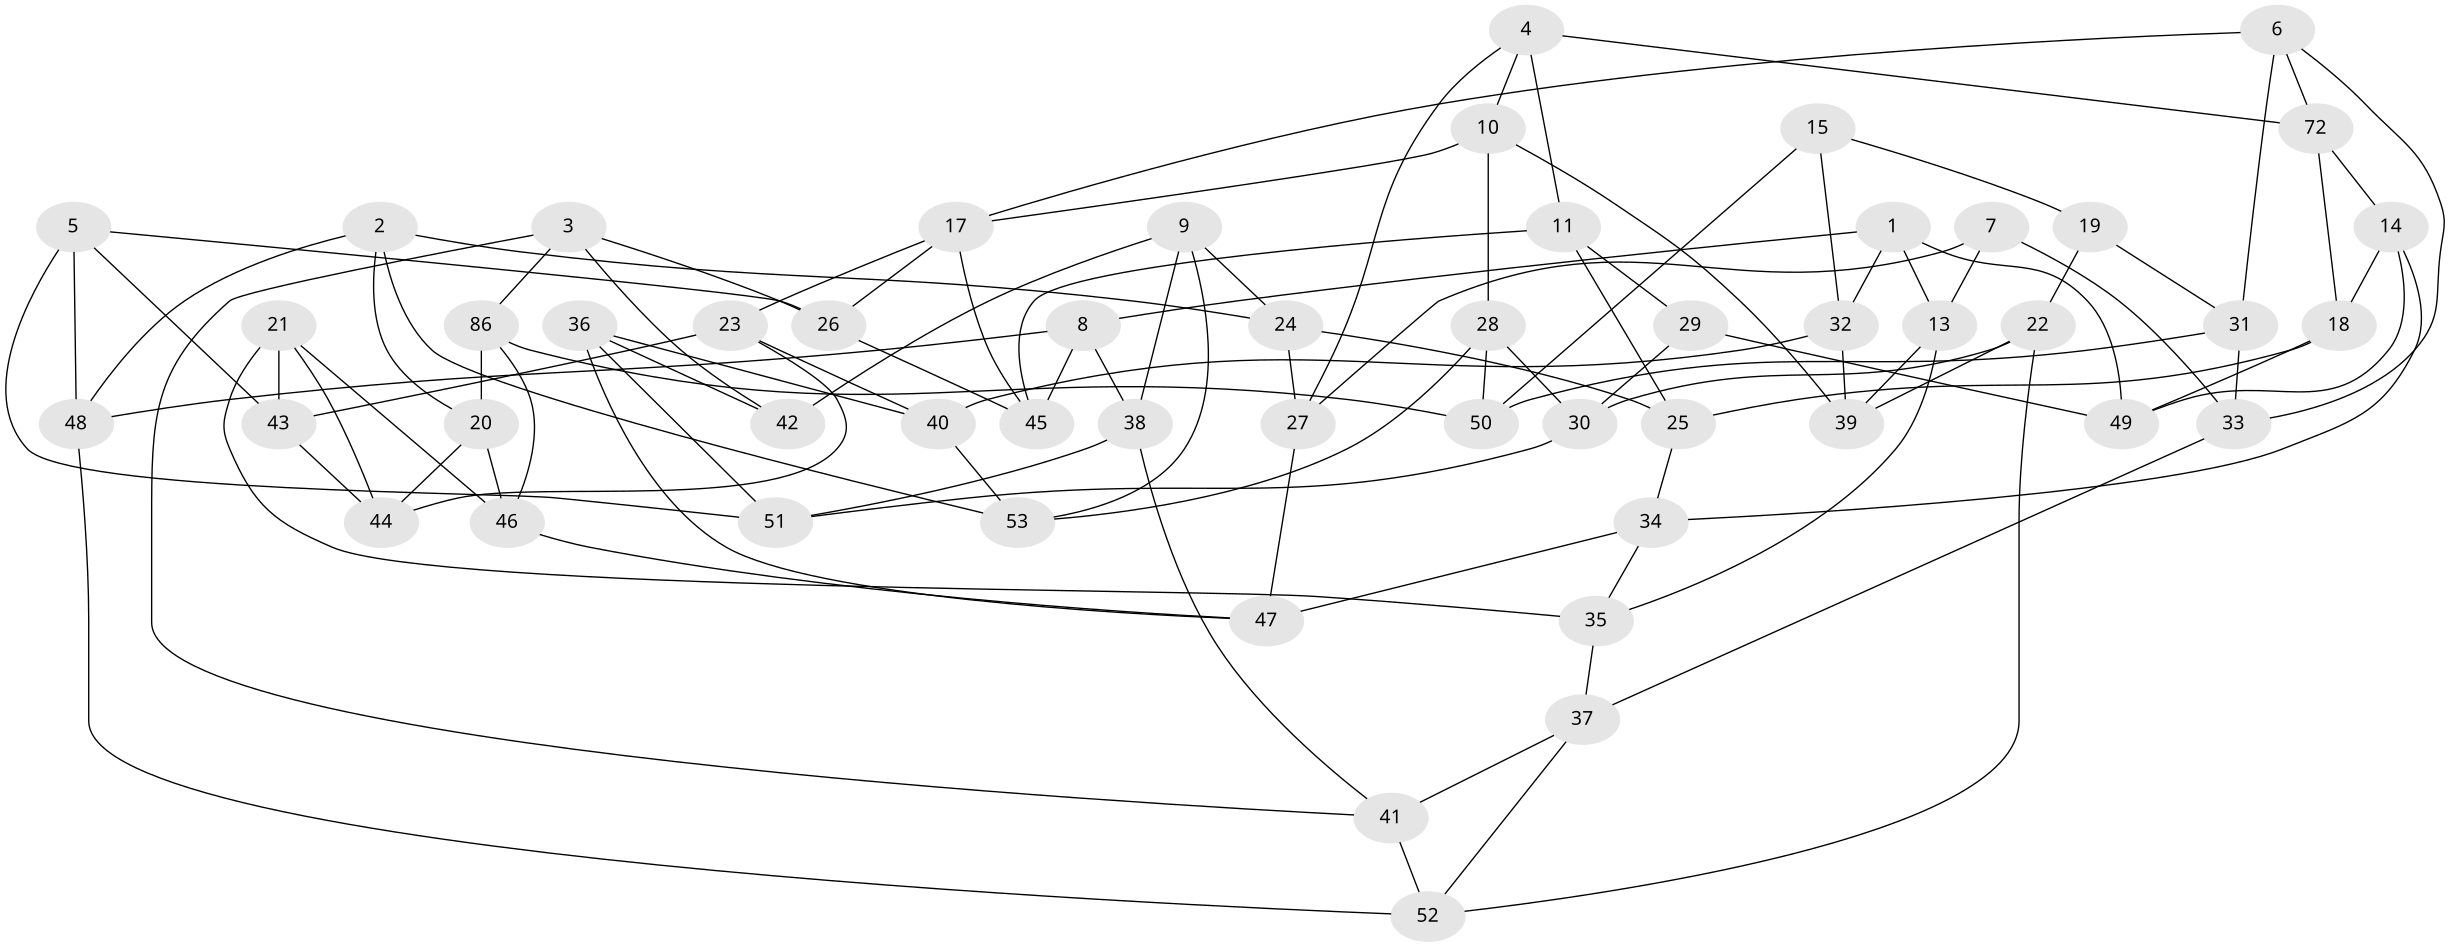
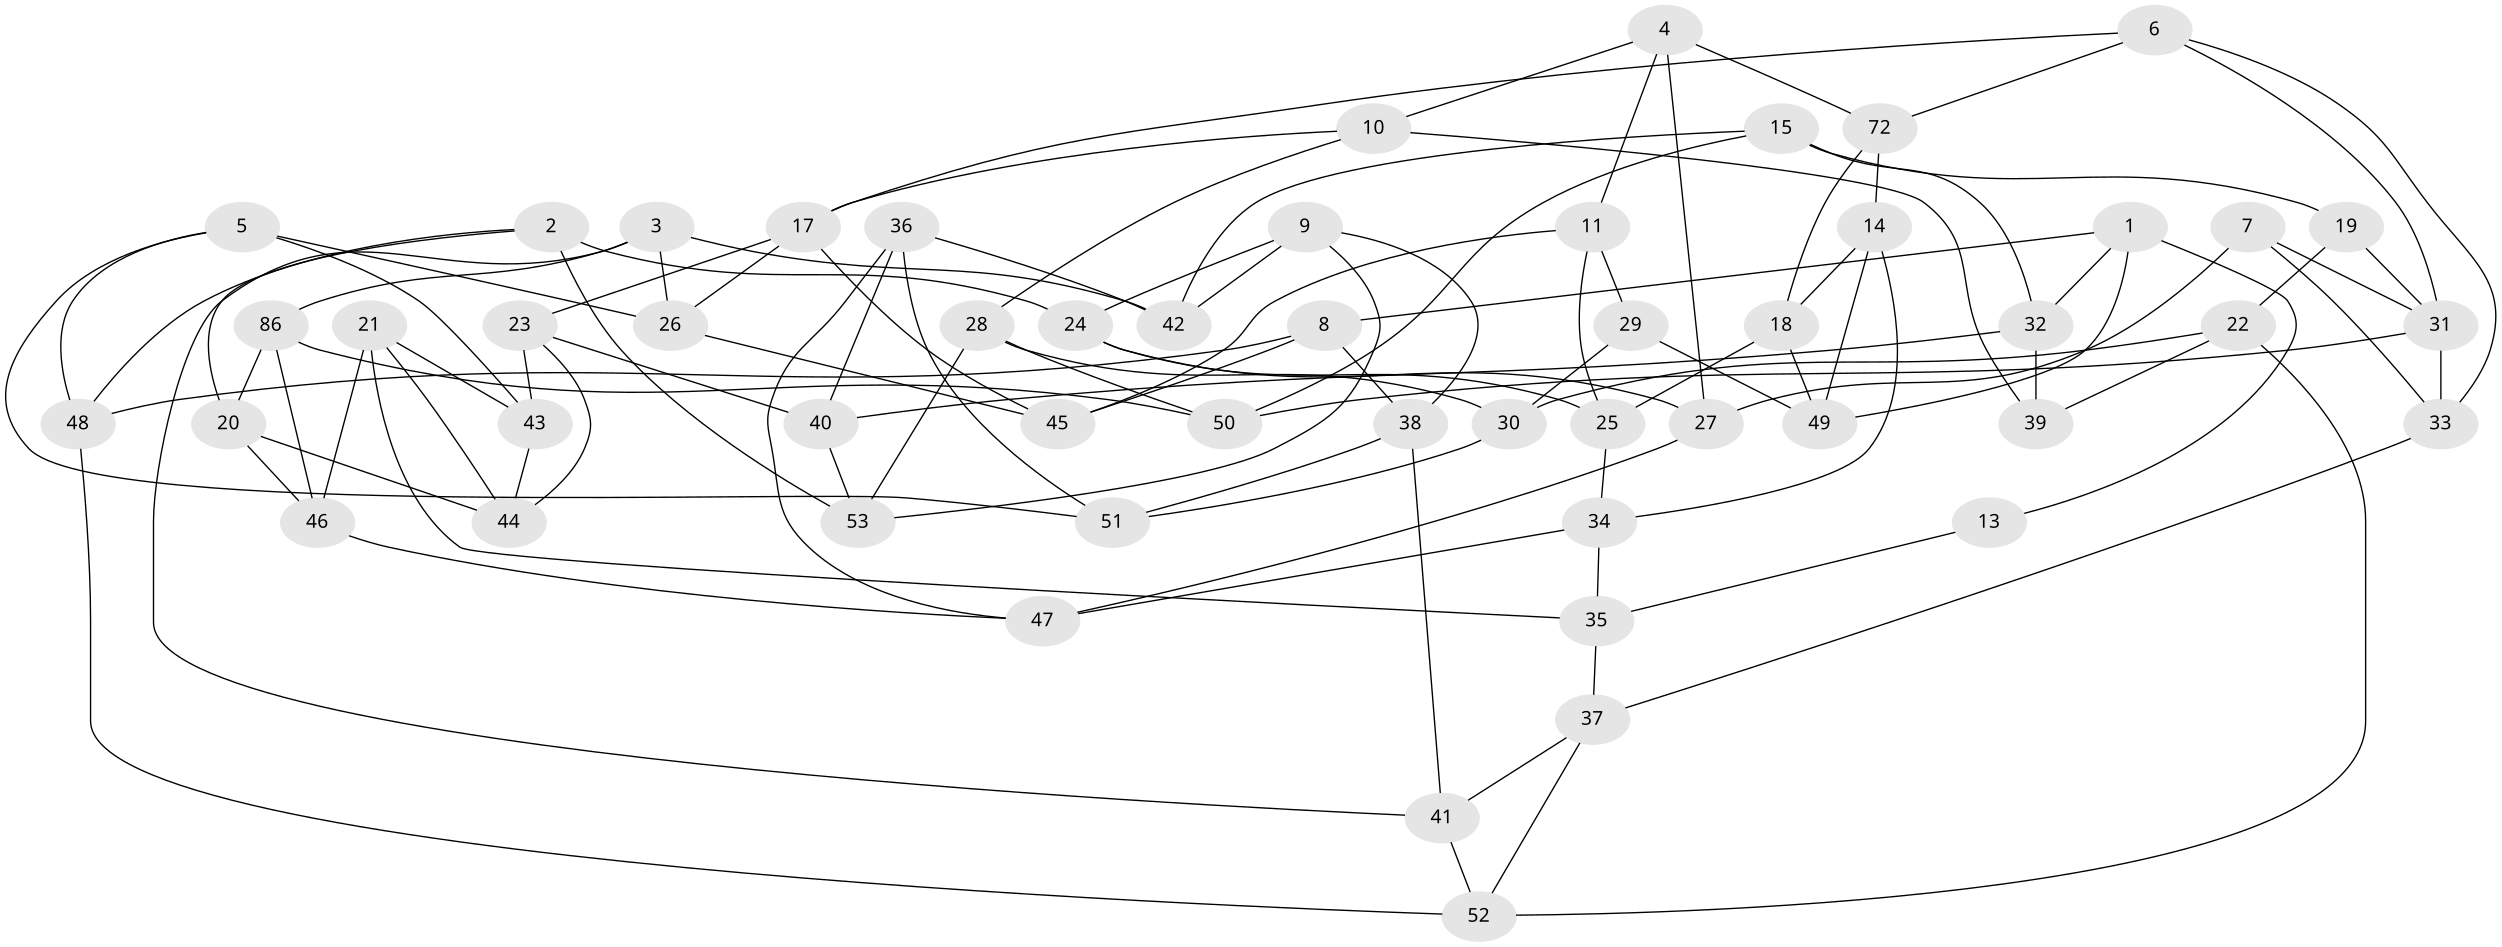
edge "15" -- "42": added
edge "7" -- "13": now "7" -- "31"
edge "13" -- "39": removed
